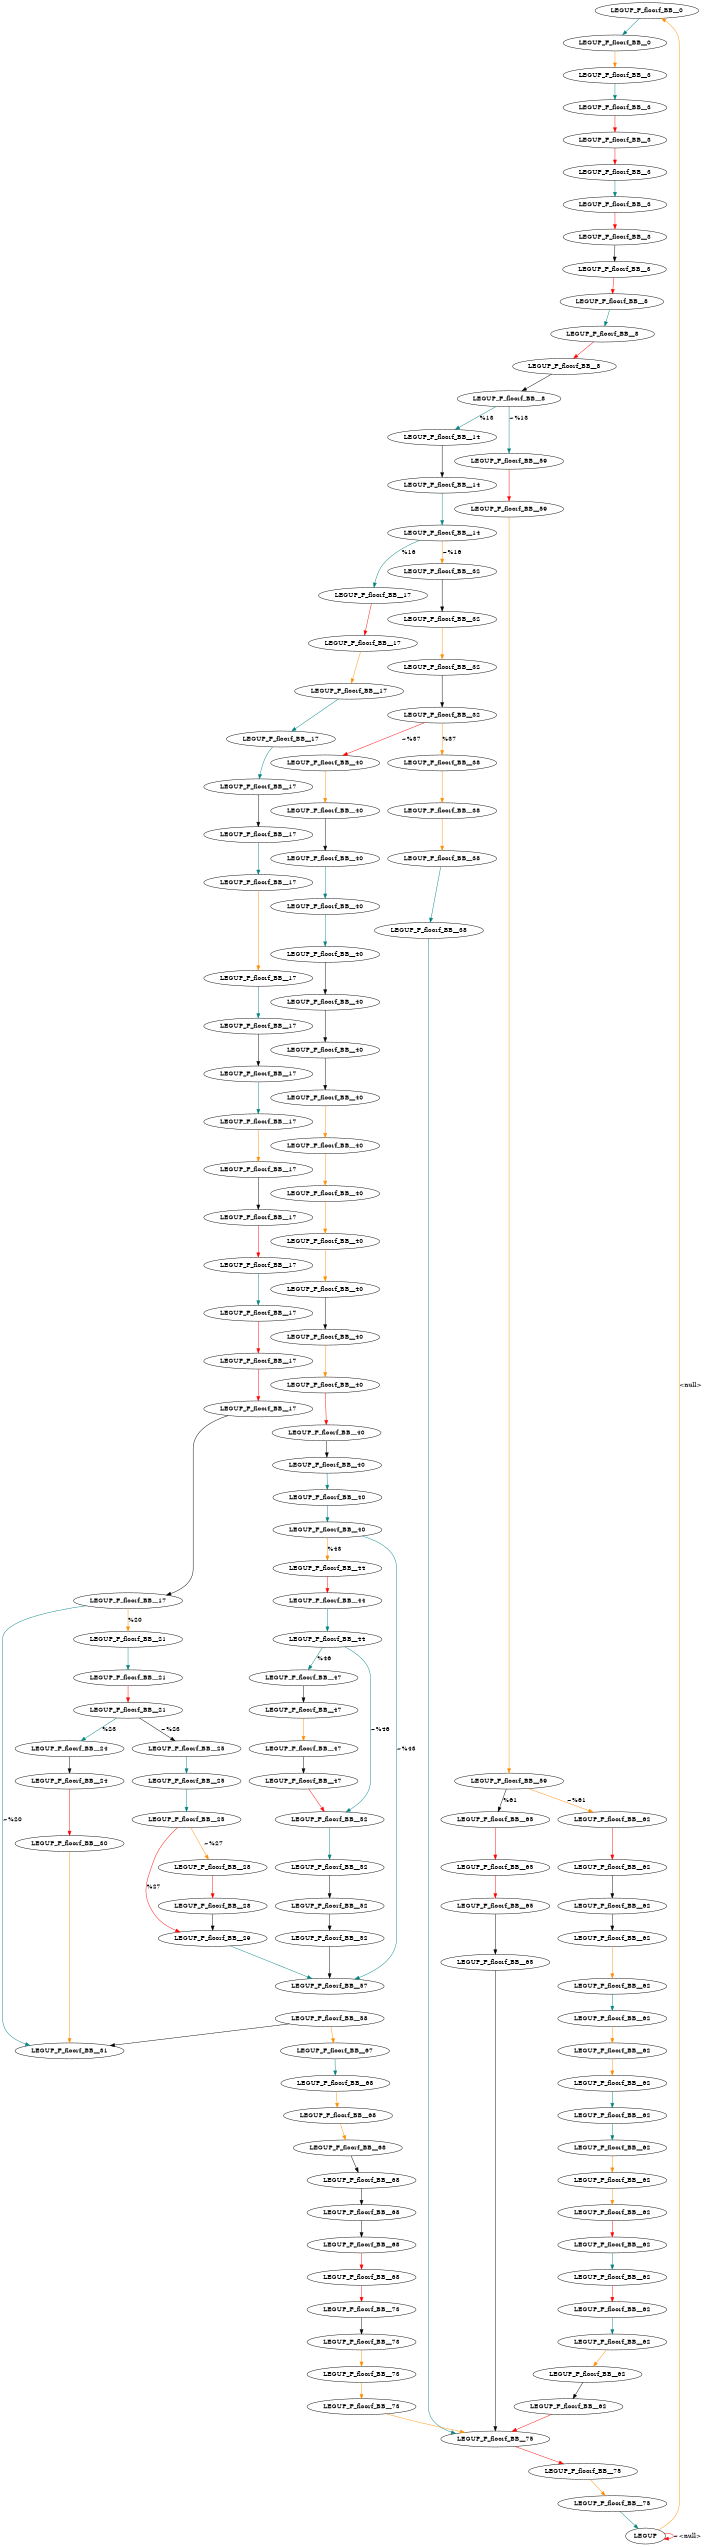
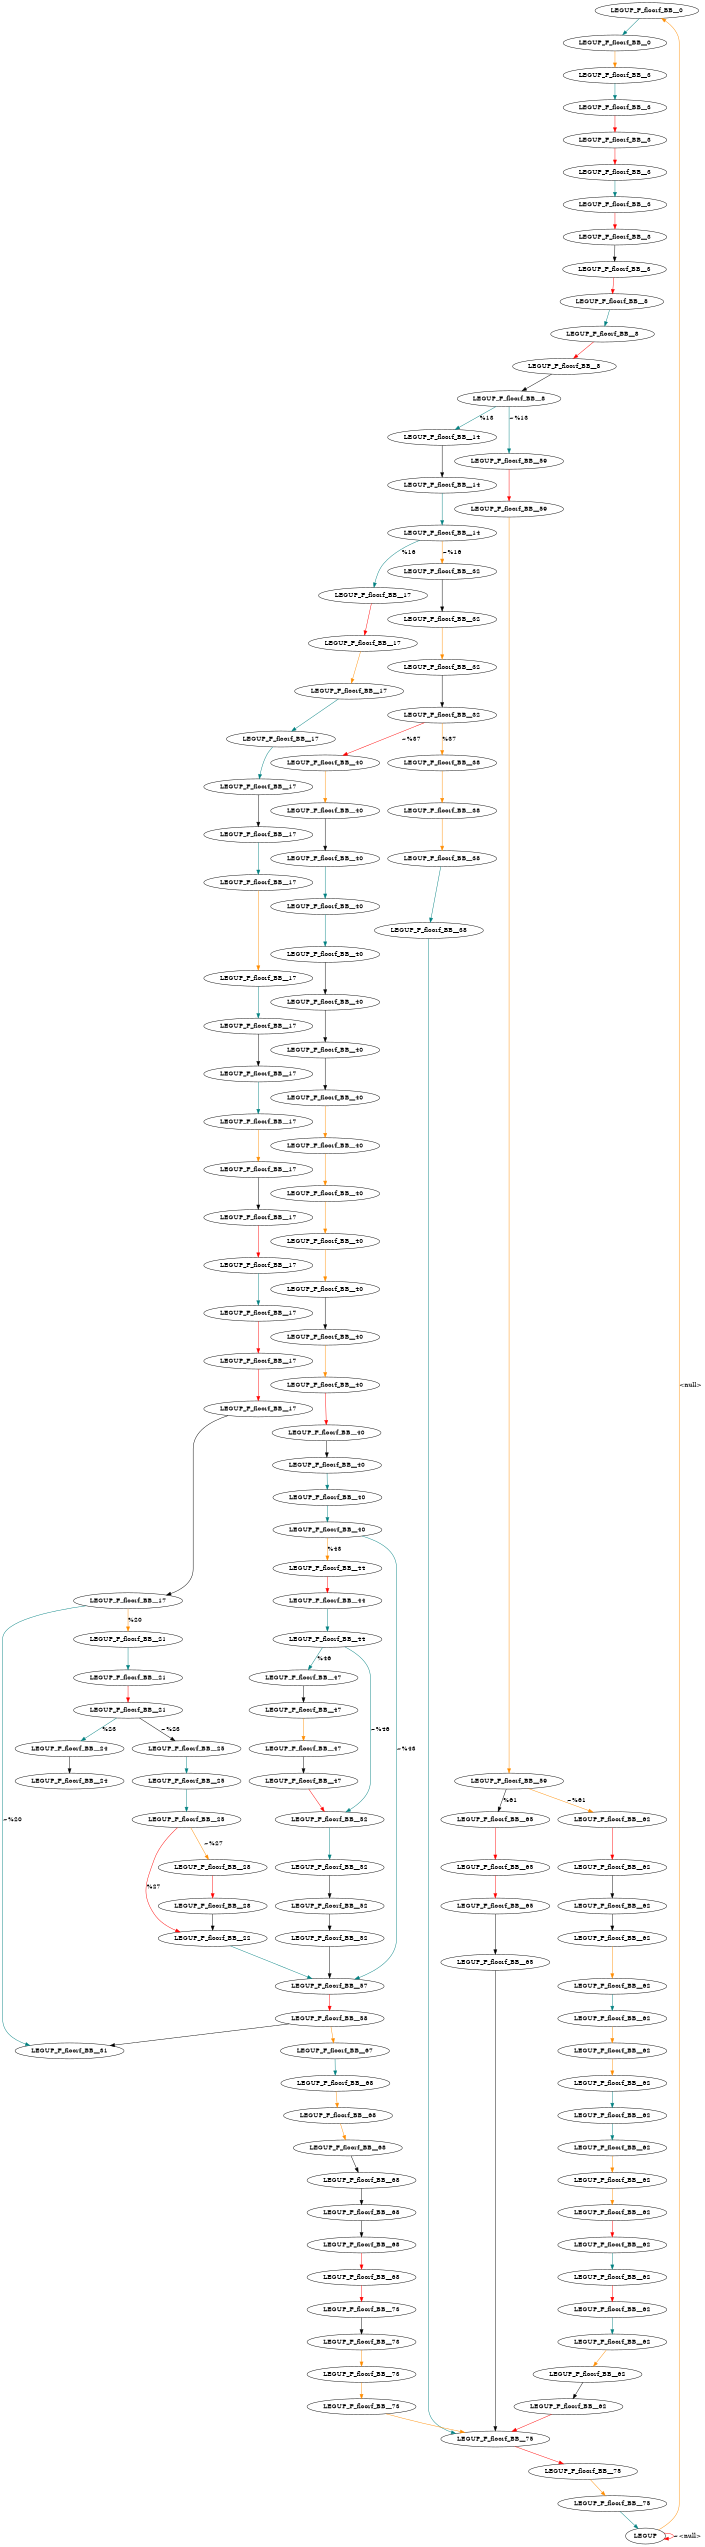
node "LEGUP_F_floorf_BB__30": removed
node "LEGUP_F_floorf_BB__29": label "LEGUP_F_floorf_BB__29" -> "LEGUP_F_floorf_BB__22"
edge "LEGUP_F_floorf_BB__57" -> "LEGUP_F_floorf_BB__58": added
